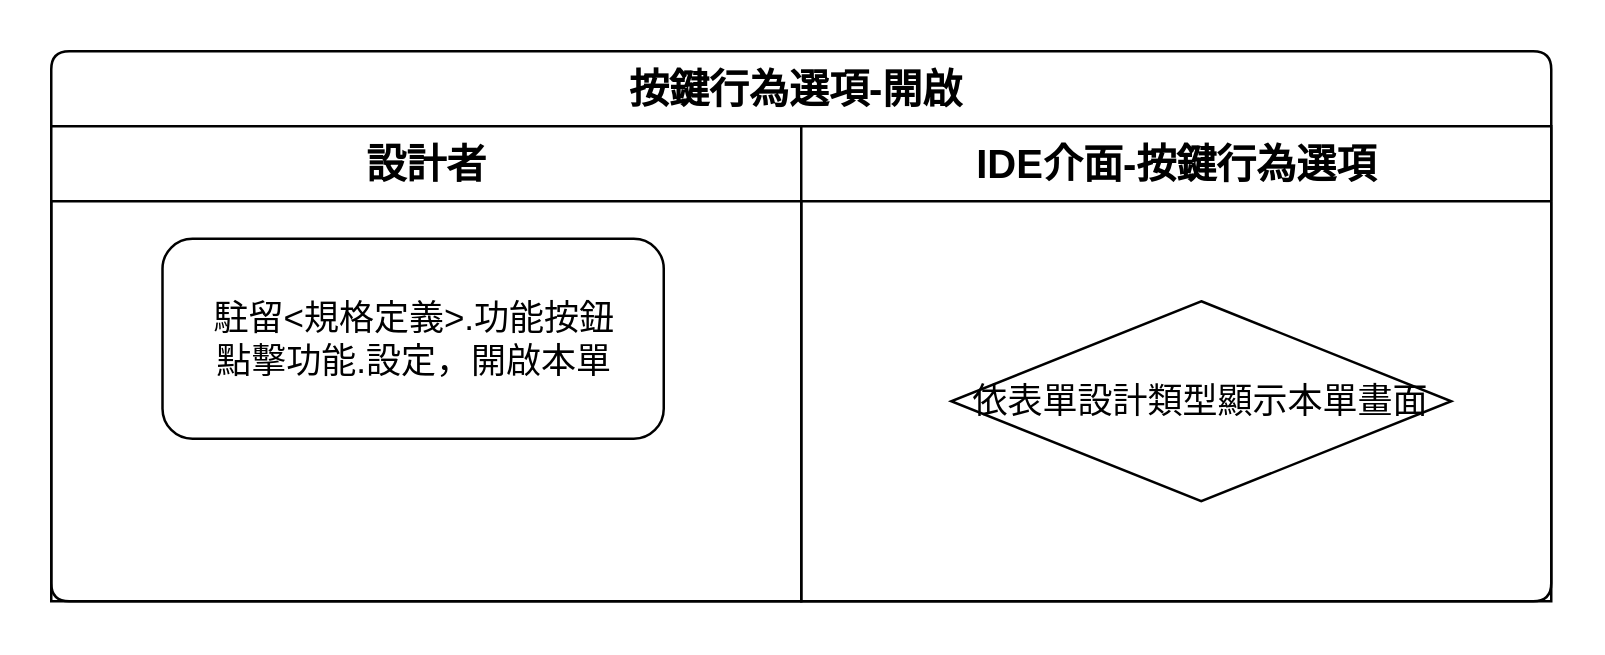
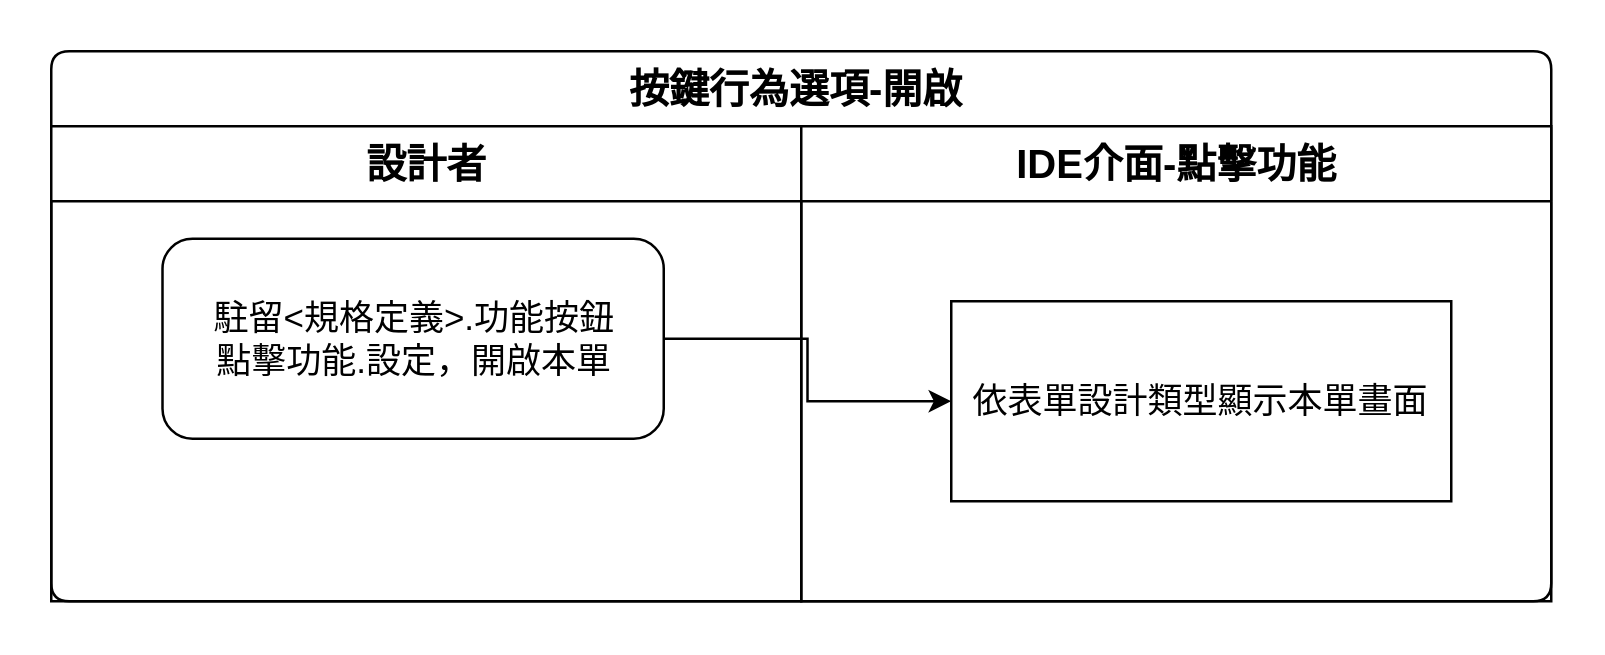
node "IDE介面-按鍵行為選項": label "IDE介面-按鍵行為選項" -> "IDE介面-點擊功能"
edge "駐留<規格定義>.功能按鈕 點擊功能.設定，開啟本單" -> "依表單設計類型顯示本單畫面": added
node "依表單設計類型顯示本單畫面": shape diamond -> rectangle
